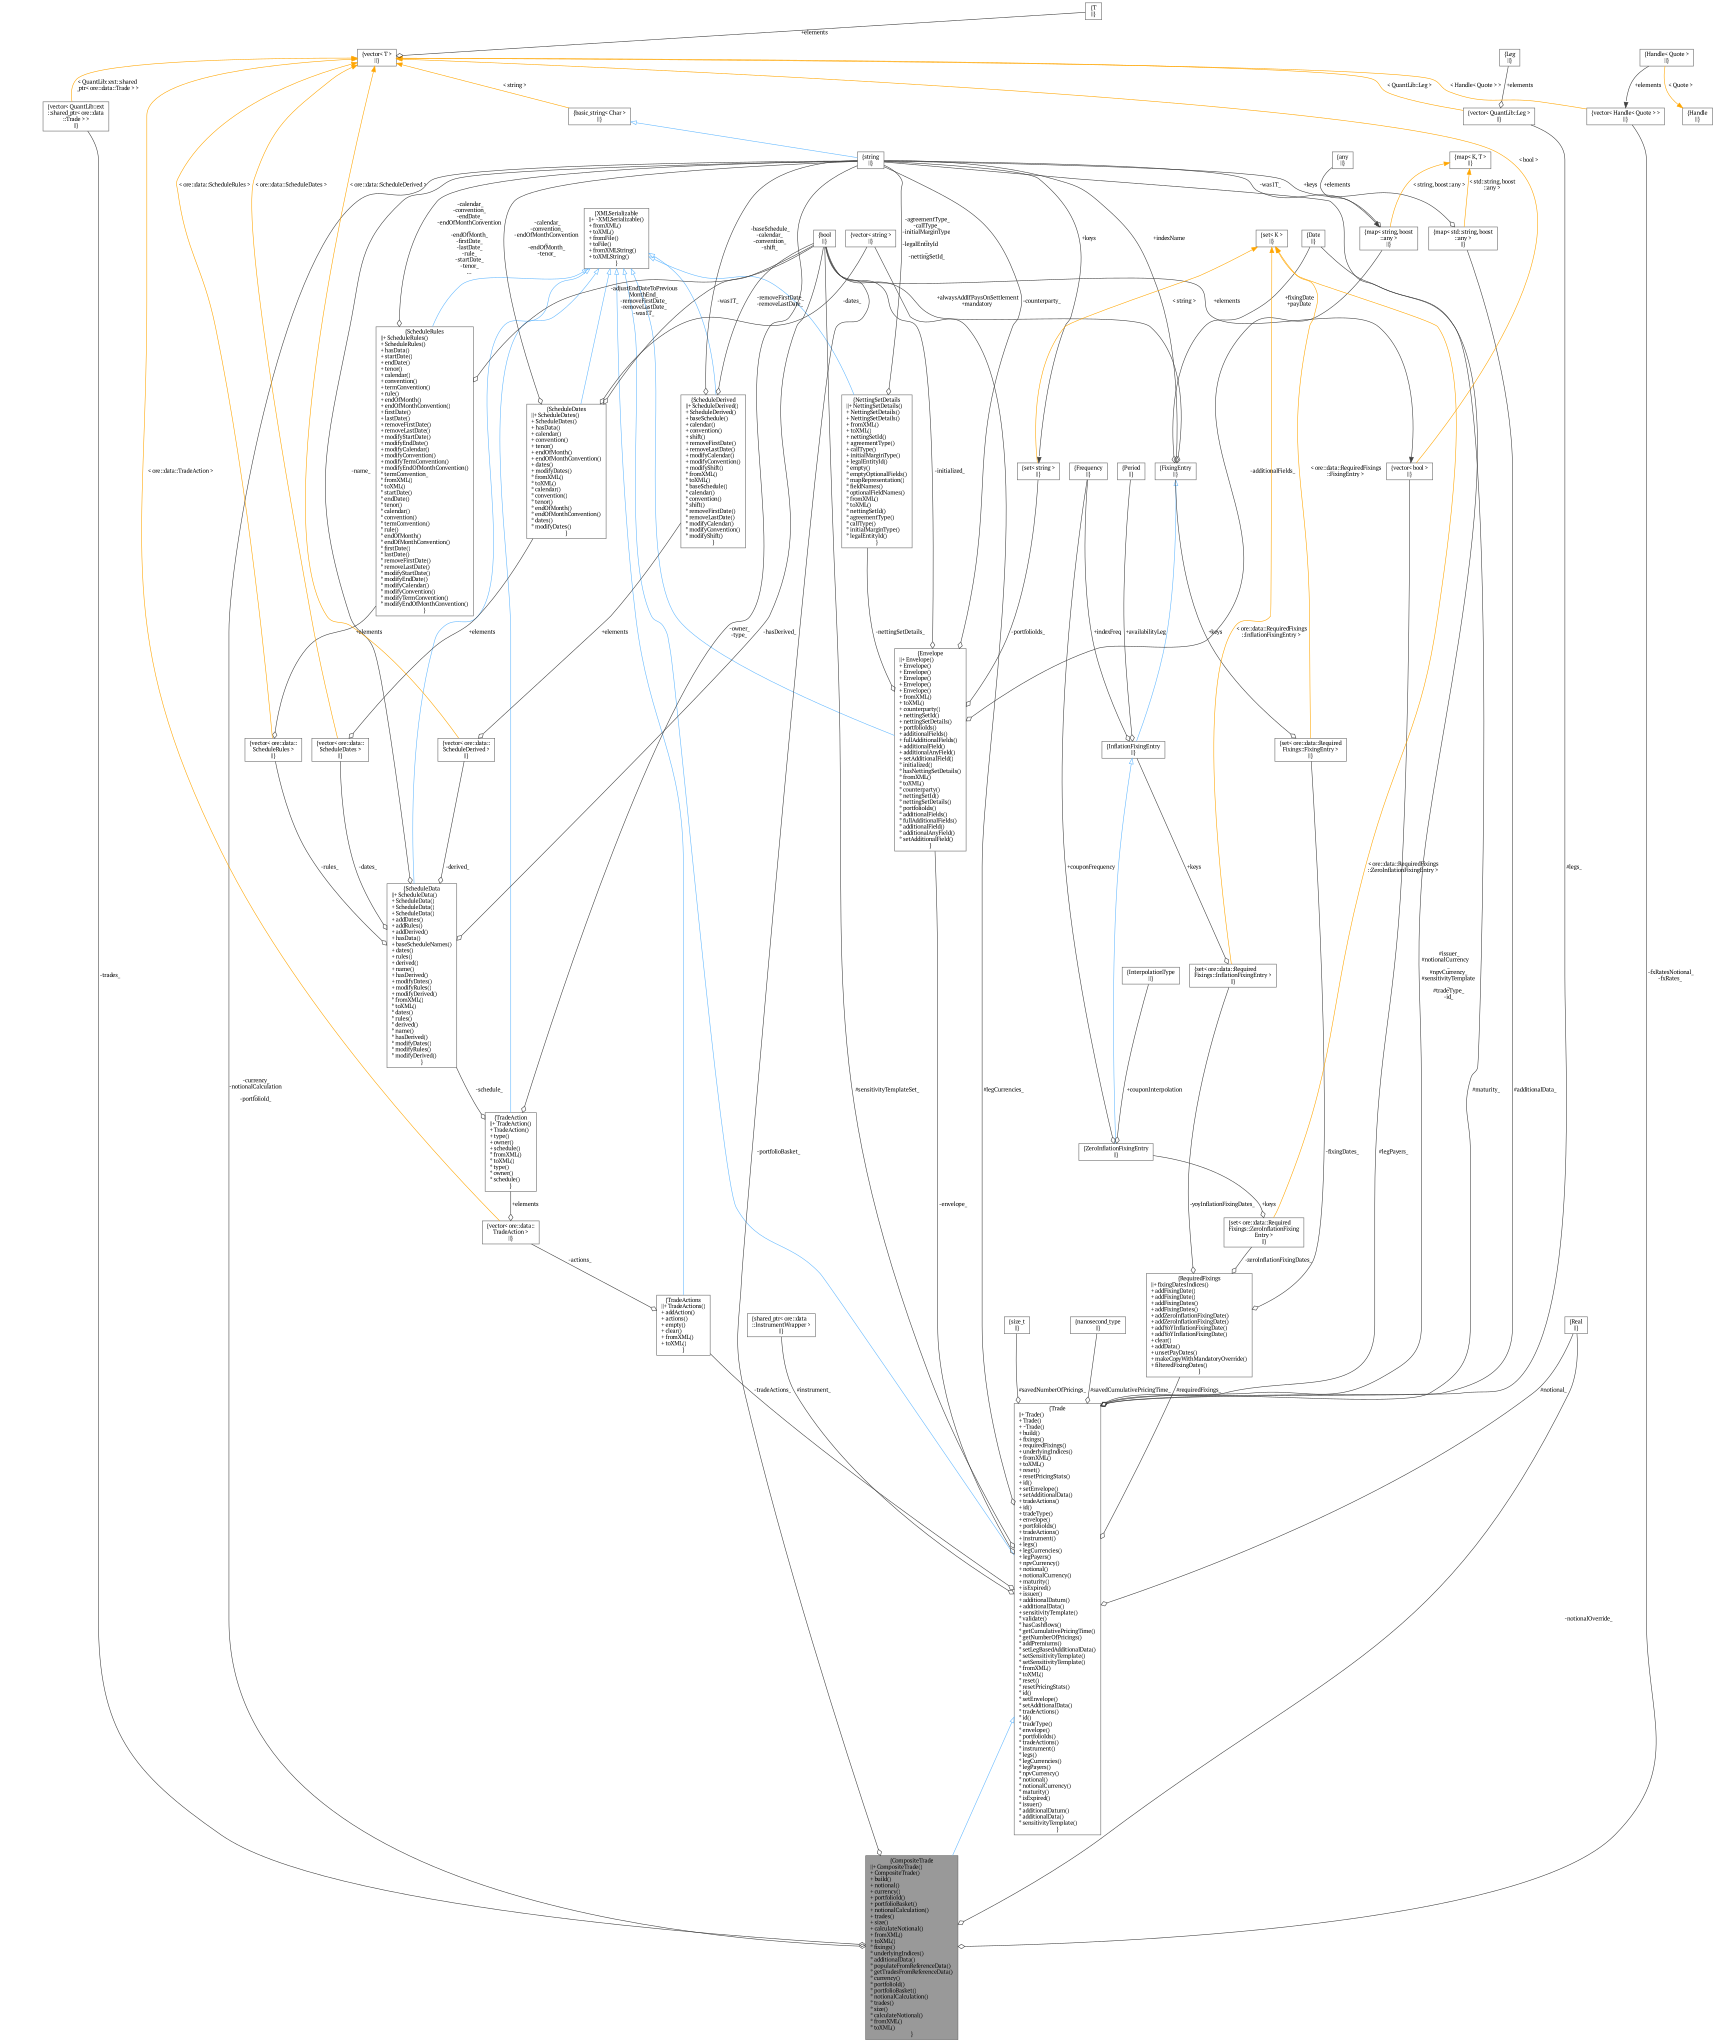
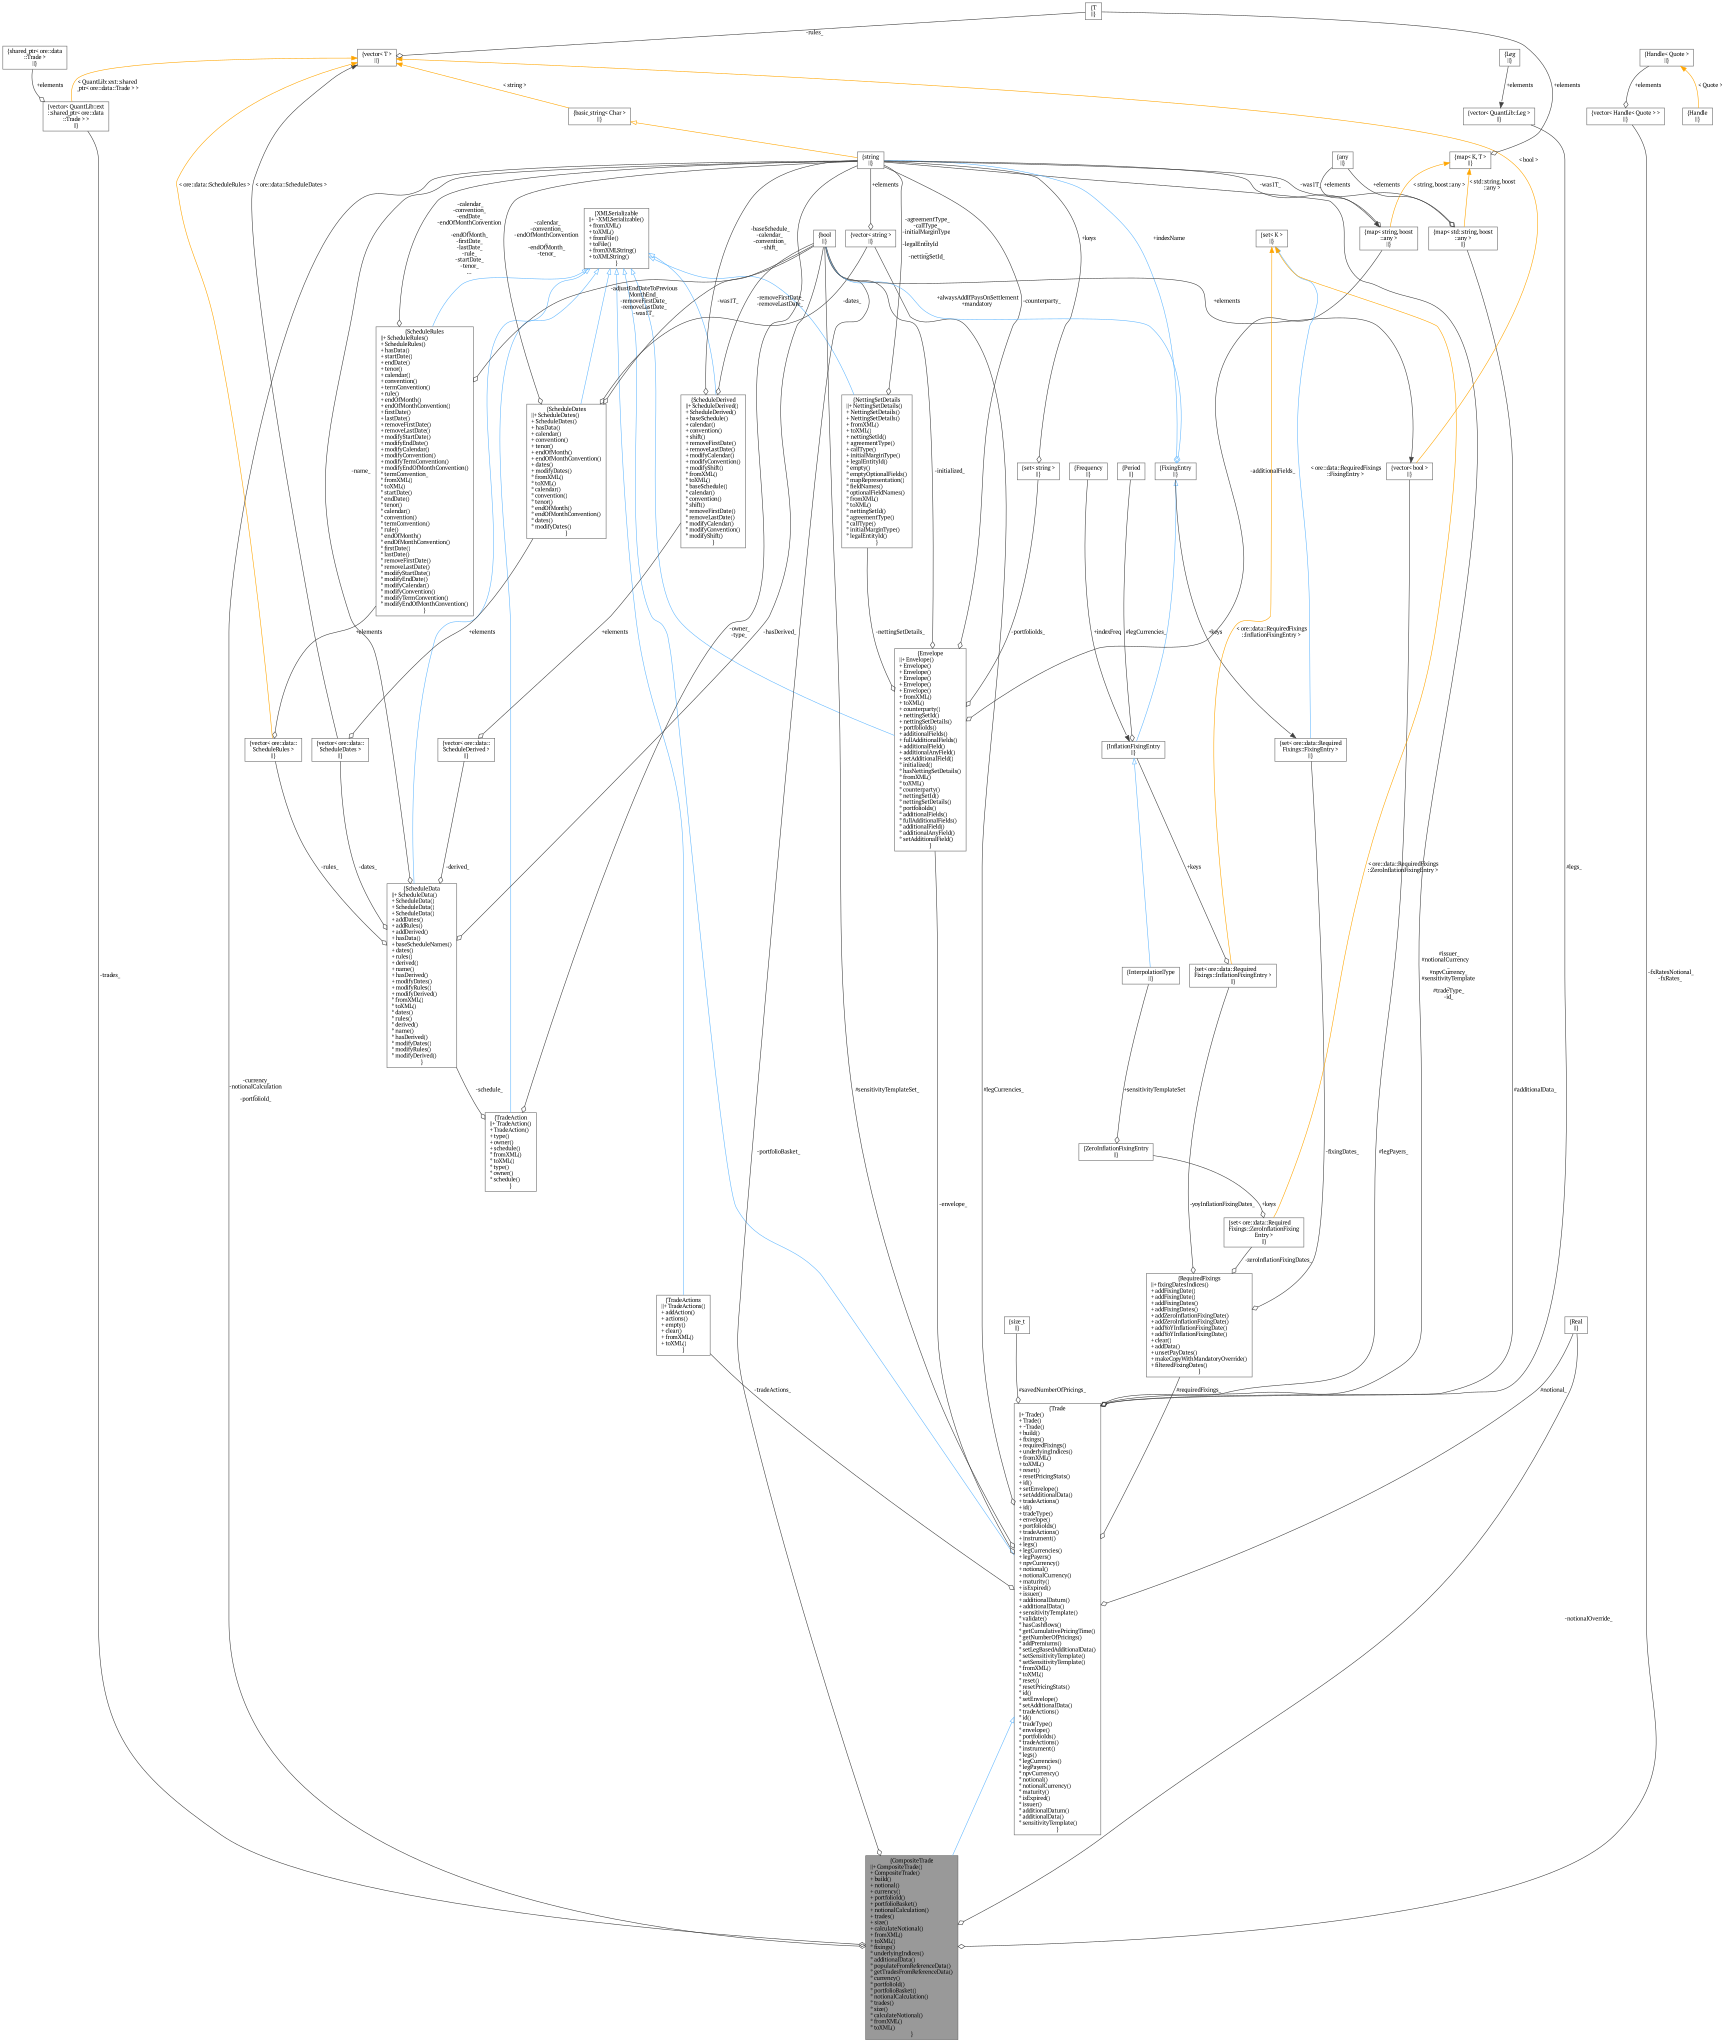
edge "{T ||}" -> "{map< K, T > ||}": added, label "+elements"
edge "{T ||}" -> "{vector< T > ||}": label " +elements" -> " -rules_"
node "{shared_ptr< ore::data ::Trade > ||}": added
edge "{vector< QuantLib::Leg > ||}" -> "{vector< T > ||}": removed, label "< QuantLib::Leg >"
edge "{vector< Handle< Quote > > ||}" -> "{vector< T > ||}": removed, label "< Handle< Quote > >"
edge "{Handle< Quote > ||}" -> "{vector< Handle< Quote > > ||}": arrowhead normal -> odiamond
edge "{Leg ||}" -> "{vector< QuantLib::Leg > ||}": arrowhead odiamond -> normal
edge "{Handle< Quote > ||}" -> "{Handle ||}": reversed
edge "{string ||}" -> "{basic_string< Char > ||}": color steelblue1 -> orange
edge "{string ||}" -> "{map< std::string, boost ::any > ||}": label " +keys" -> " -was1T_"
edge "{string ||}" -> "{vector< string > ||}": added, label "+elements"
edge "{any ||}" -> "{map< std::string, boost ::any > ||}": added, label "+elements"
edge "{string ||}" -> "{FixingEntry ||}": color grey25 -> steelblue1
edge "{string ||}" -> "{set< string > ||}": arrowhead normal -> odiamond
node "{Date ||}": removed
edge "{set< string > ||}" -> "{set< K > ||}": removed, label "< string >"
edge "{bool ||}" -> "{FixingEntry ||}": color grey25 -> steelblue1
edge "{vector< ore::data:: ScheduleDates > ||}" -> "{vector< T > ||}": color orange -> grey25
edge "{vector< ore::data:: ScheduleDerived > ||}" -> "{vector< T > ||}": removed, label "< ore::data::ScheduleDerived >"
edge "{set< ore::data::Required Fixings::FixingEntry > ||}" -> "{set< K > ||}": color orange -> steelblue1
edge "{Frequency ||}" -> "{InflationFixingEntry ||}": arrowhead odiamond -> normal
edge "{FixingEntry ||}" -> "{set< ore::data::Required Fixings::FixingEntry > ||}": arrowhead odiamond -> normal
edge "{Period ||}" -> "{InflationFixingEntry ||}": label " +availabilityLeg" -> " #legCurrencies_"
edge "{Frequency ||}" -> "{ZeroInflationFixingEntry ||}": removed, label "+couponFrequency"
edge "{ZeroInflationFixingEntry ||}" -> "{InflationFixingEntry ||}": now "{InterpolationType ||}" -> "{InflationFixingEntry ||}"
edge "{InterpolationType ||}" -> "{ZeroInflationFixingEntry ||}": label " +couponInterpolation" -> " +sensitivityTemplateSet"
node "{vector< ore::data:: TradeAction > ||}": removed
node "{shared_ptr< ore::data ::InstrumentWrapper > ||}": removed
node "{nanosecond_type ||}": removed
